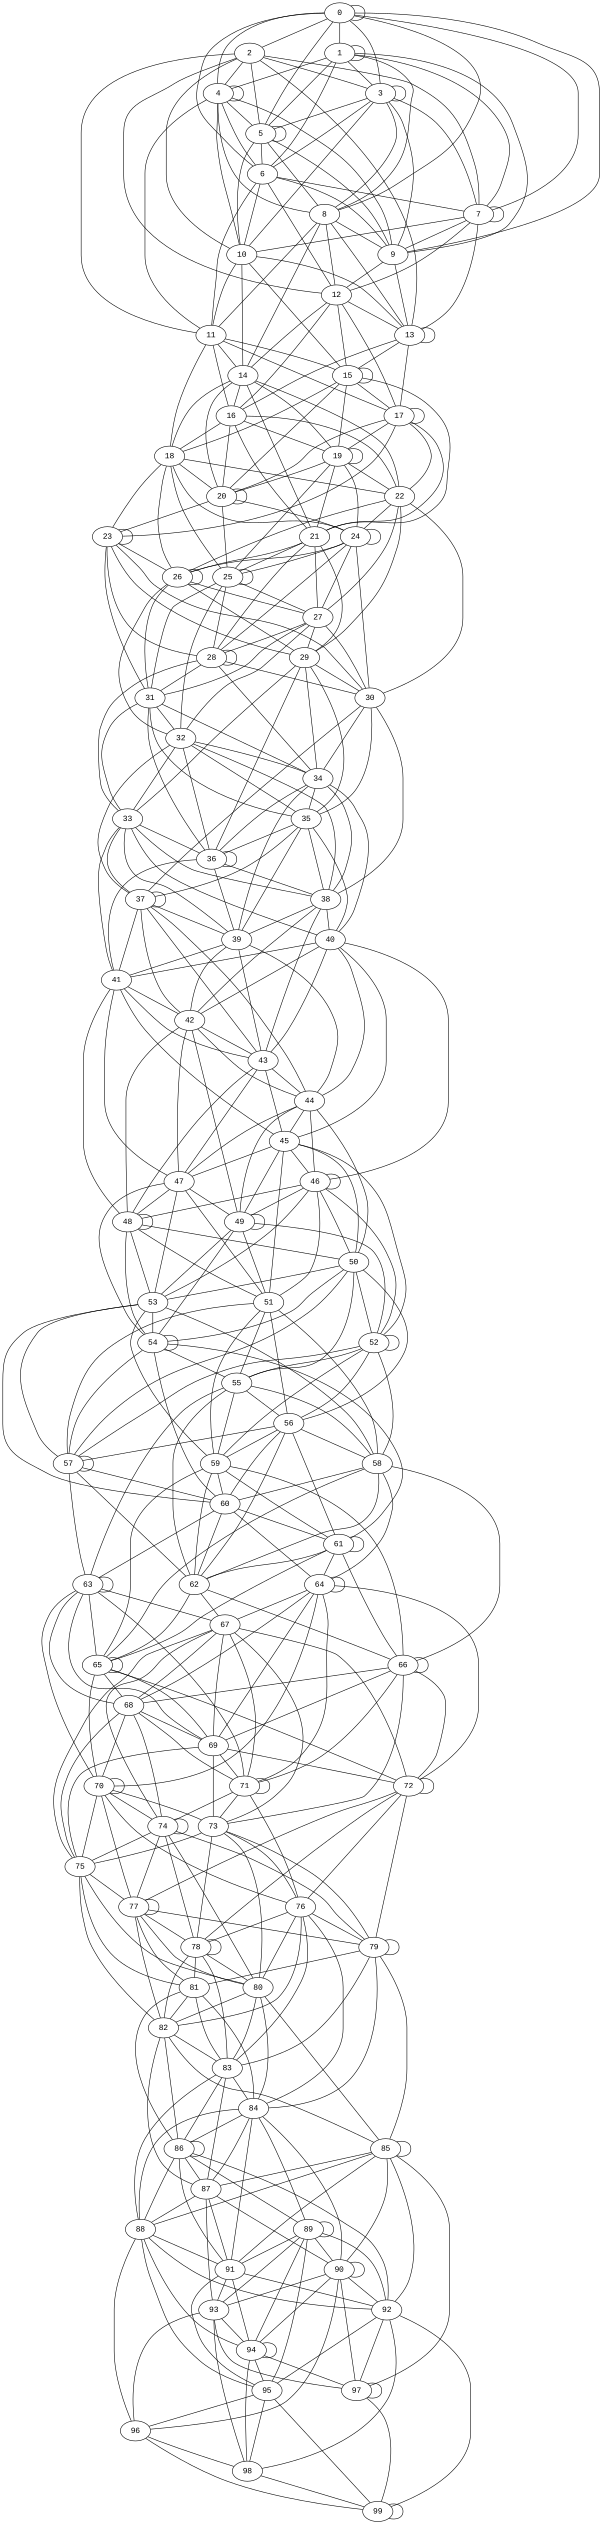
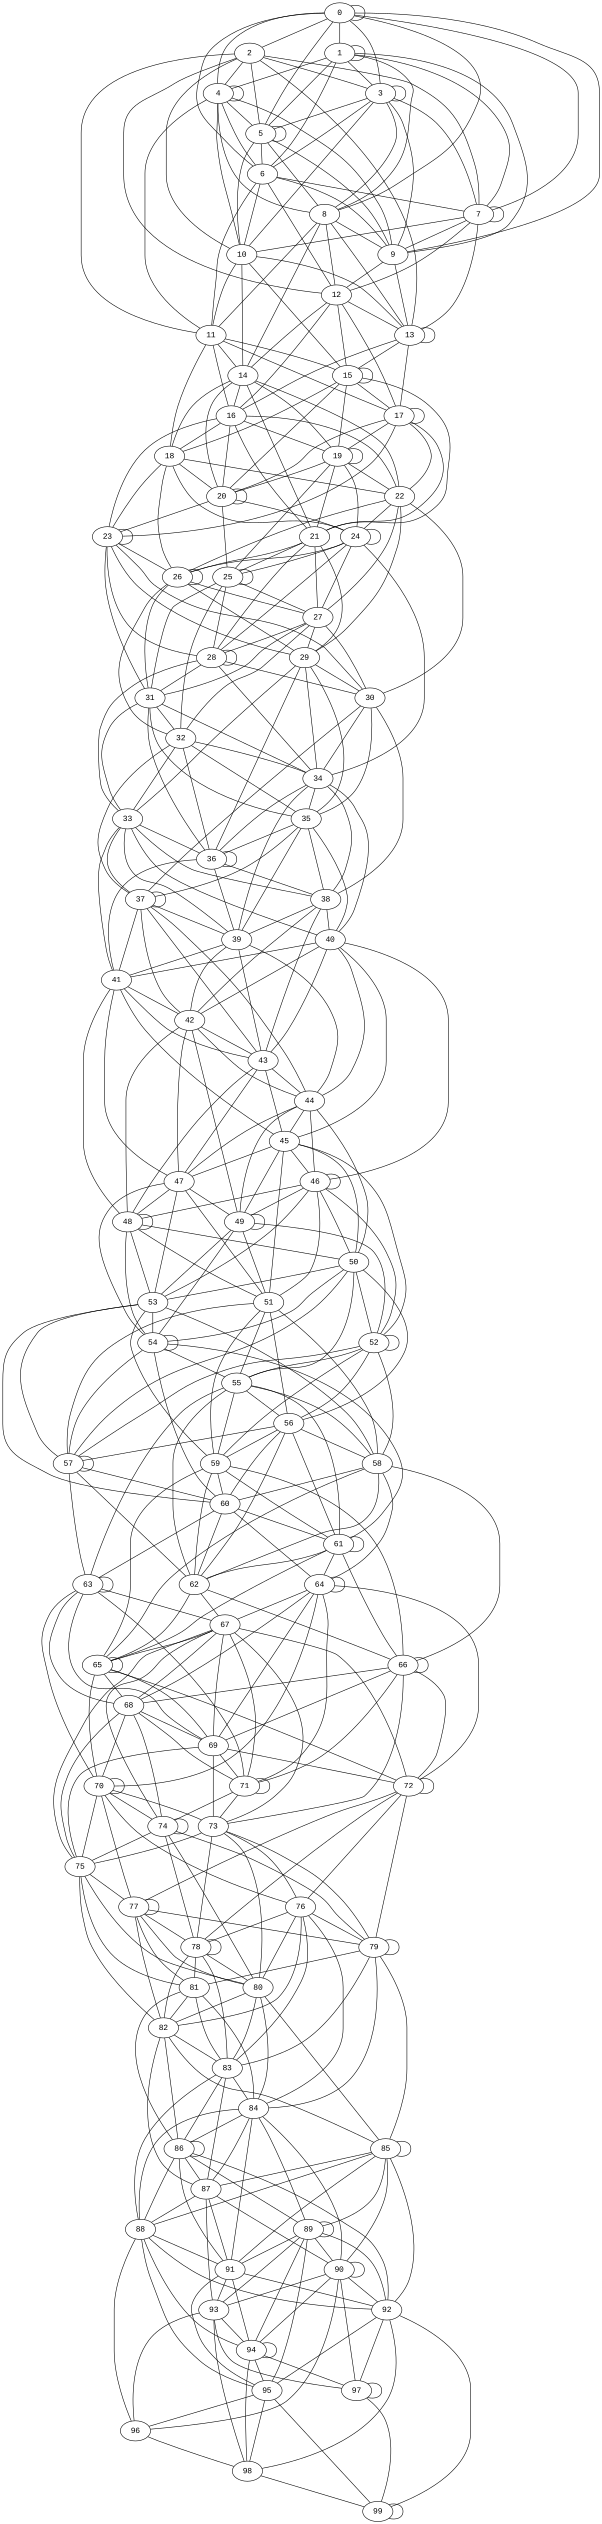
edge "16" -- "23": added
edge "18" -- "25": removed
edge "24" -- "30": now "24" -- "34"
edge "32" -- "38": removed
edge "55" -- "61": added
edge "63" -- "65": now "67" -- "65"
edge "71" -- "76": removed
edge "74" -- "77": removed
edge "85" -- "97": now "85" -- "89"
edge "96" -- "99": removed
